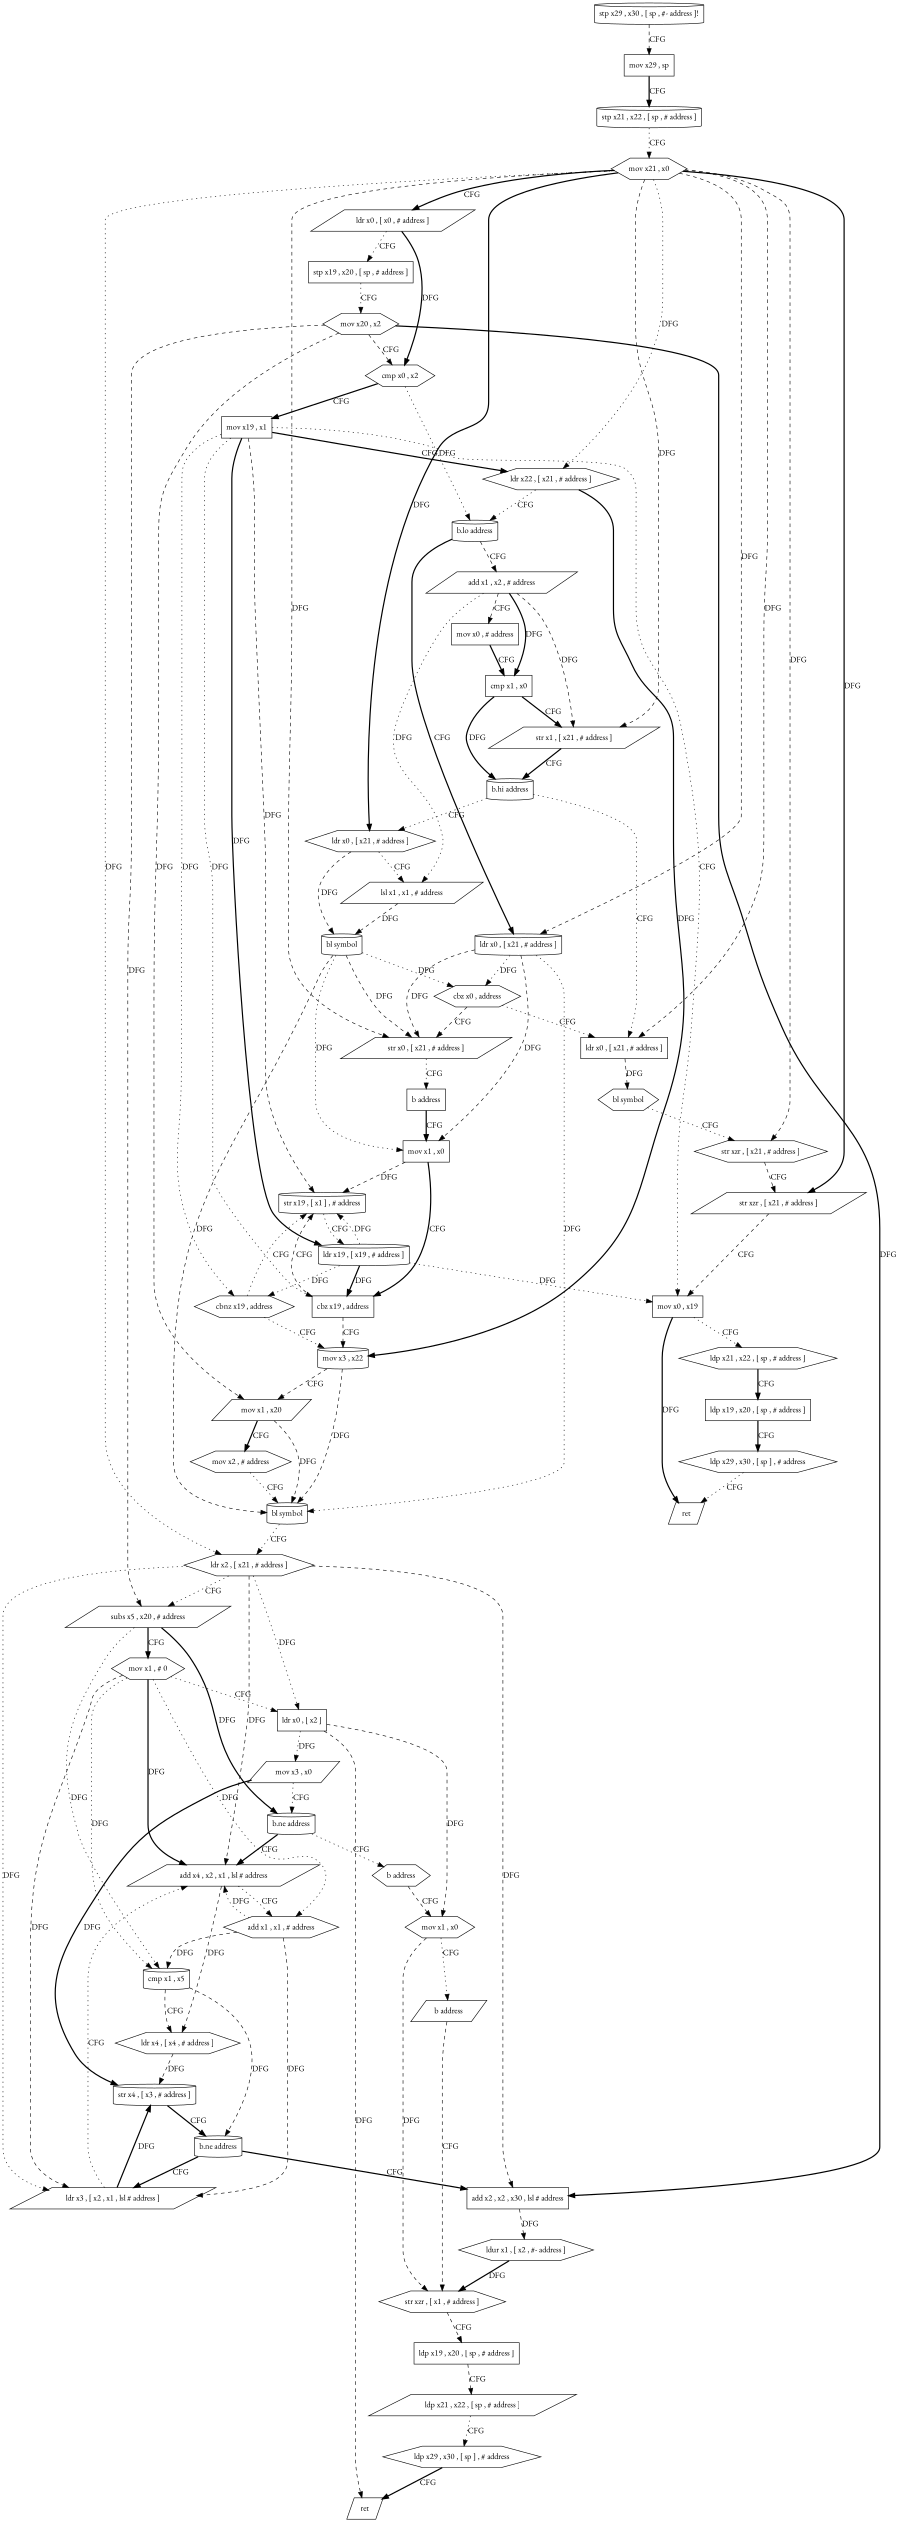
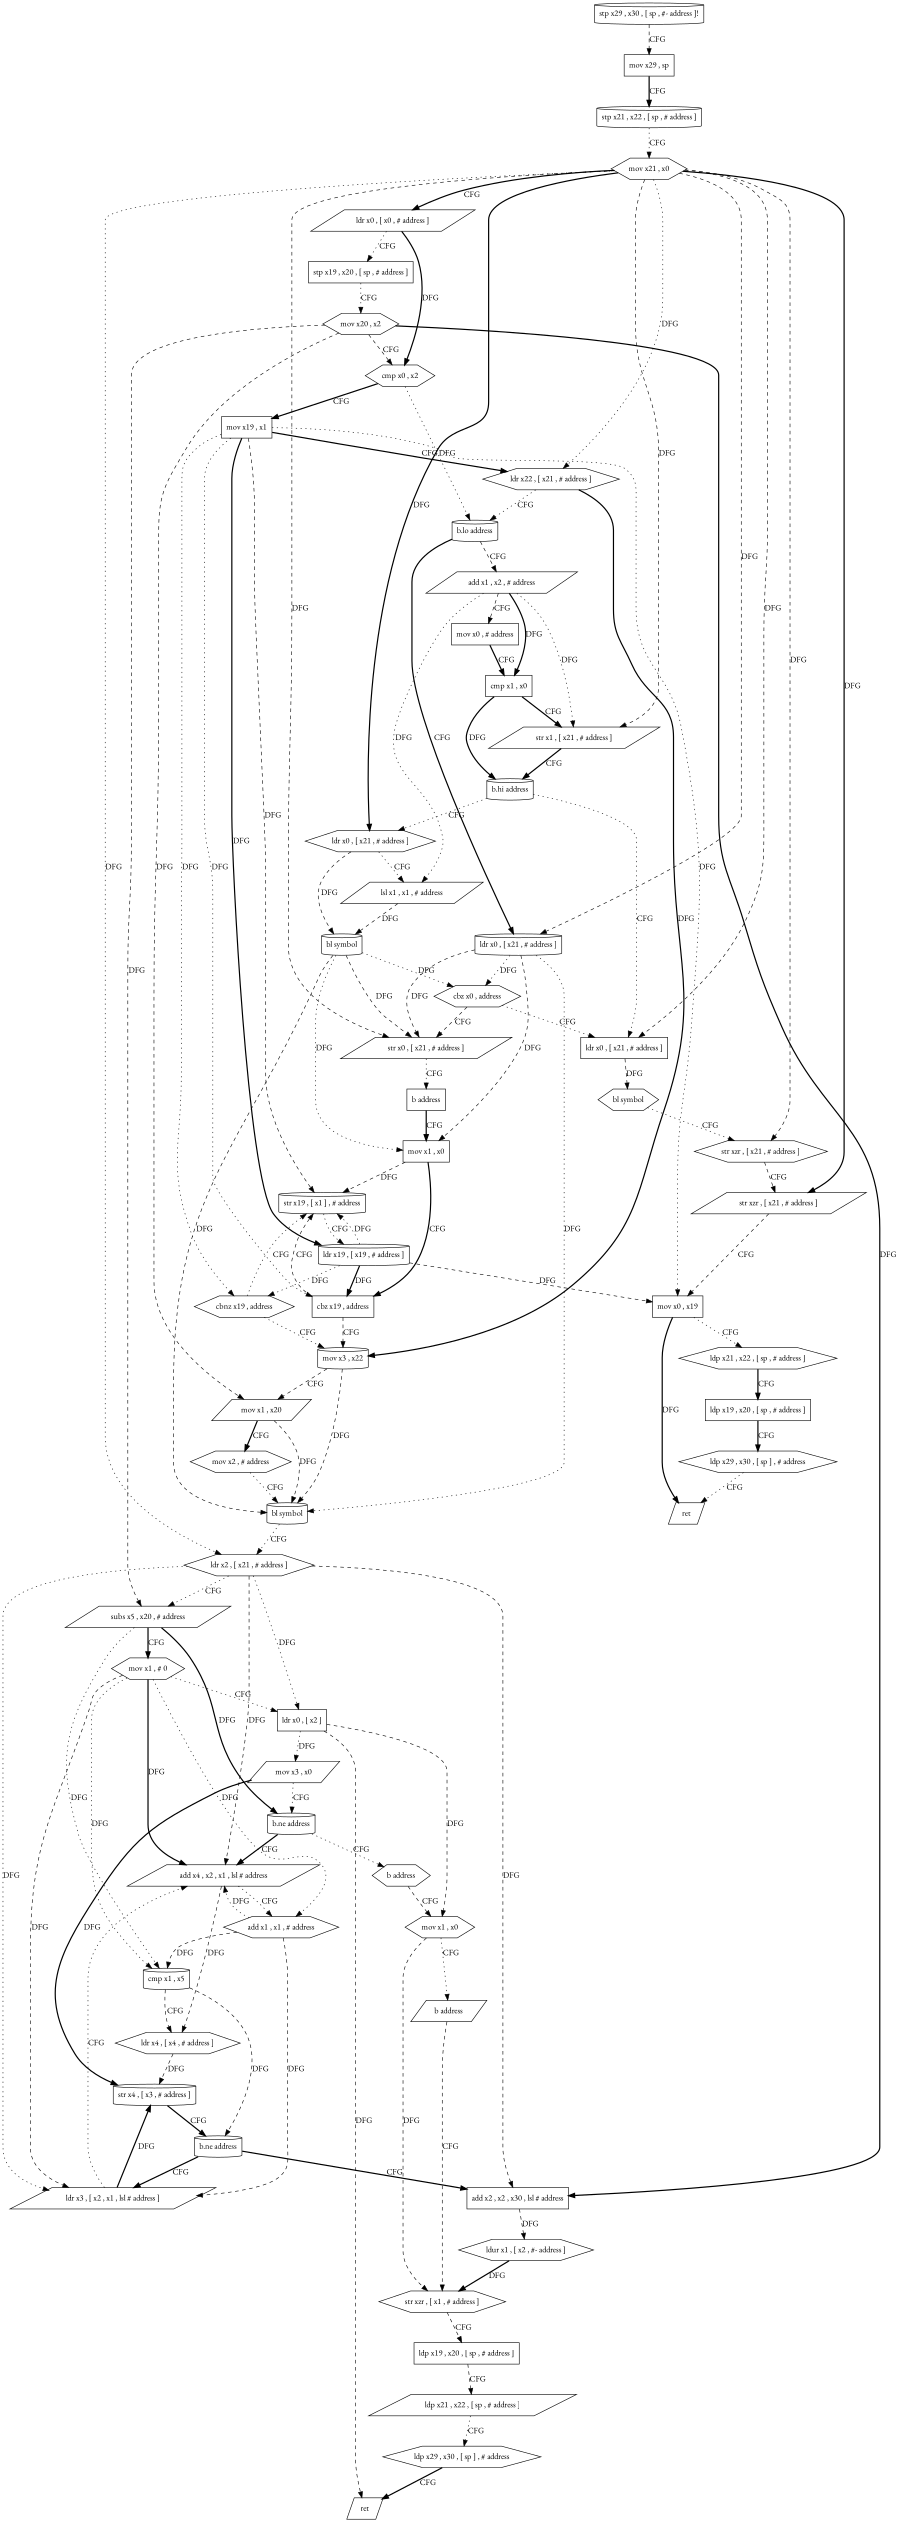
edge "add x1 , x2 , # address" -> "str x1 , [ x21 , # address ]": style dashed -> dotted
edge "mov x19 , x1" -> "mov x0 , x19": label "CFG" -> "DFG"
edge "ldr x19 , [ x19 , # address ]" -> "mov x0 , x19": style dotted -> dashed
